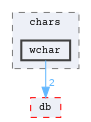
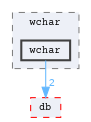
cluster "chars": label "chars" -> "wchar"
